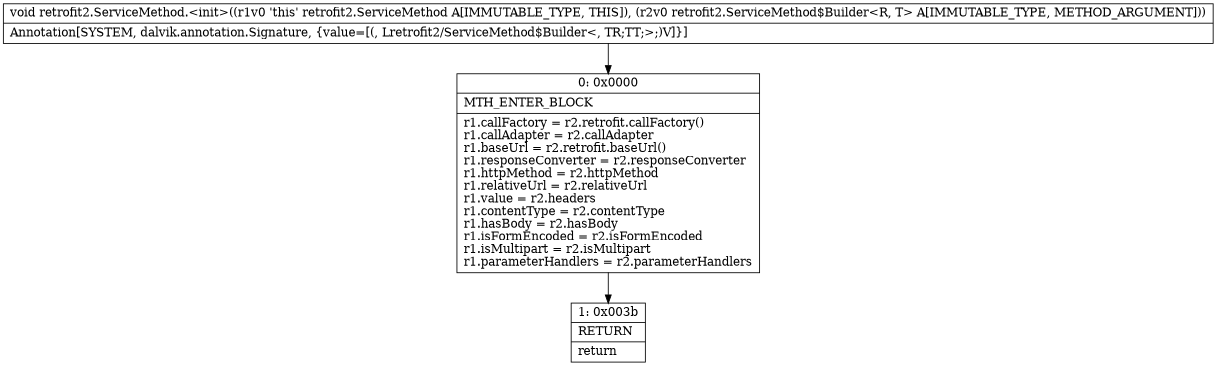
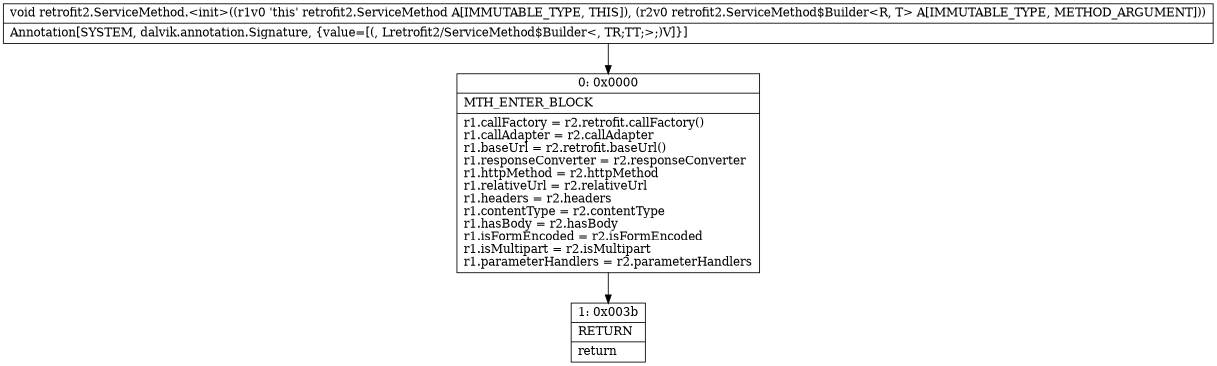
node "0: 0x0000": text "r1.value = r2.headers" -> "r1.headers = r2.headers"
